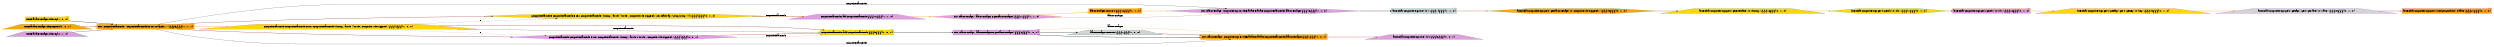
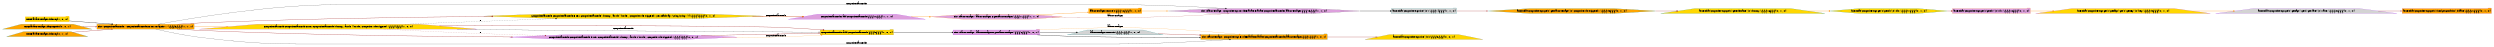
node "testEvaluateMessageWithOrOp['0', '1', '0']": fillcolor plum -> orange
node "assertThat(compositeMsgs.size(),is(0))@@@8@@@['0', '0', '1']": fillcolor plum -> gold
